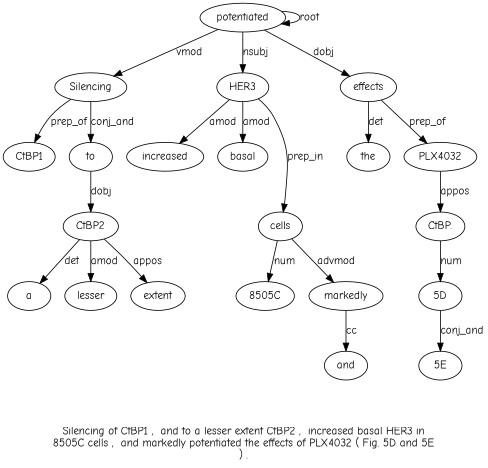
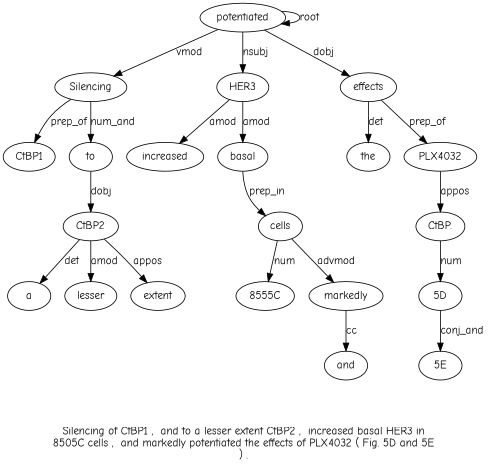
edge "Silencing" -> "to": label "conj_and" -> "num_and"
edge "HER3" -> "cells": now "basal" -> "cells"
node "8505C": label "8505C" -> "8555C"
